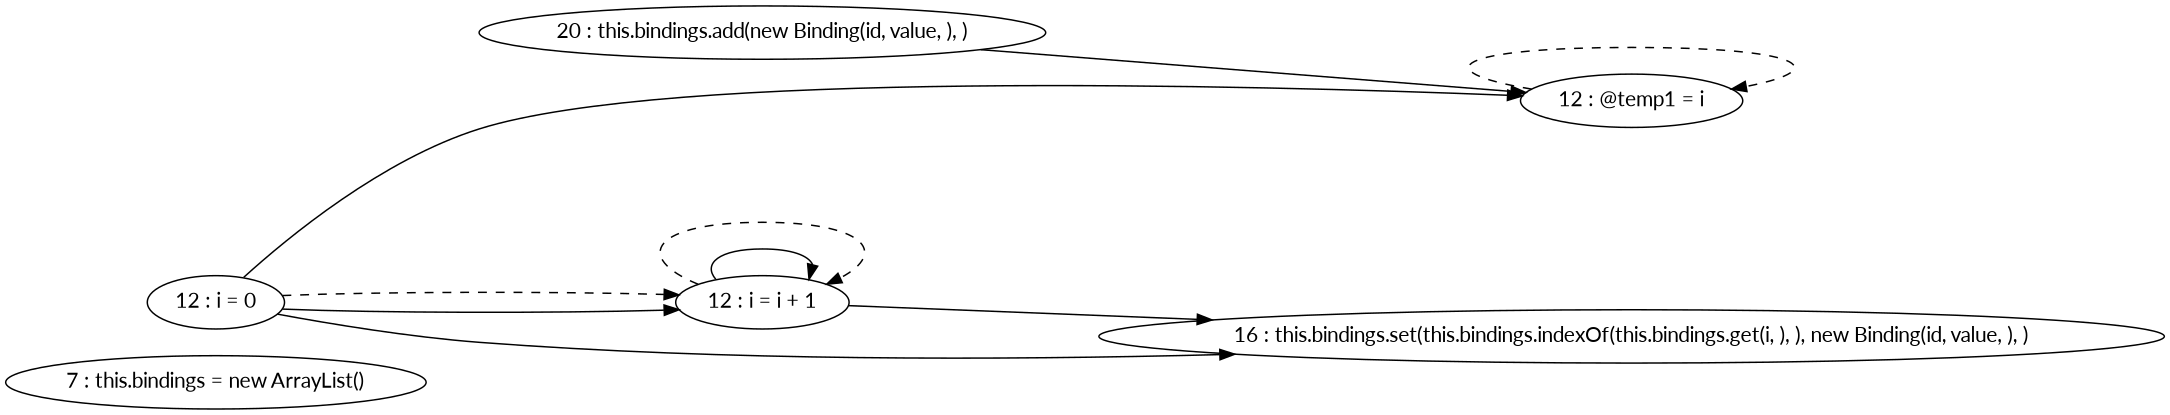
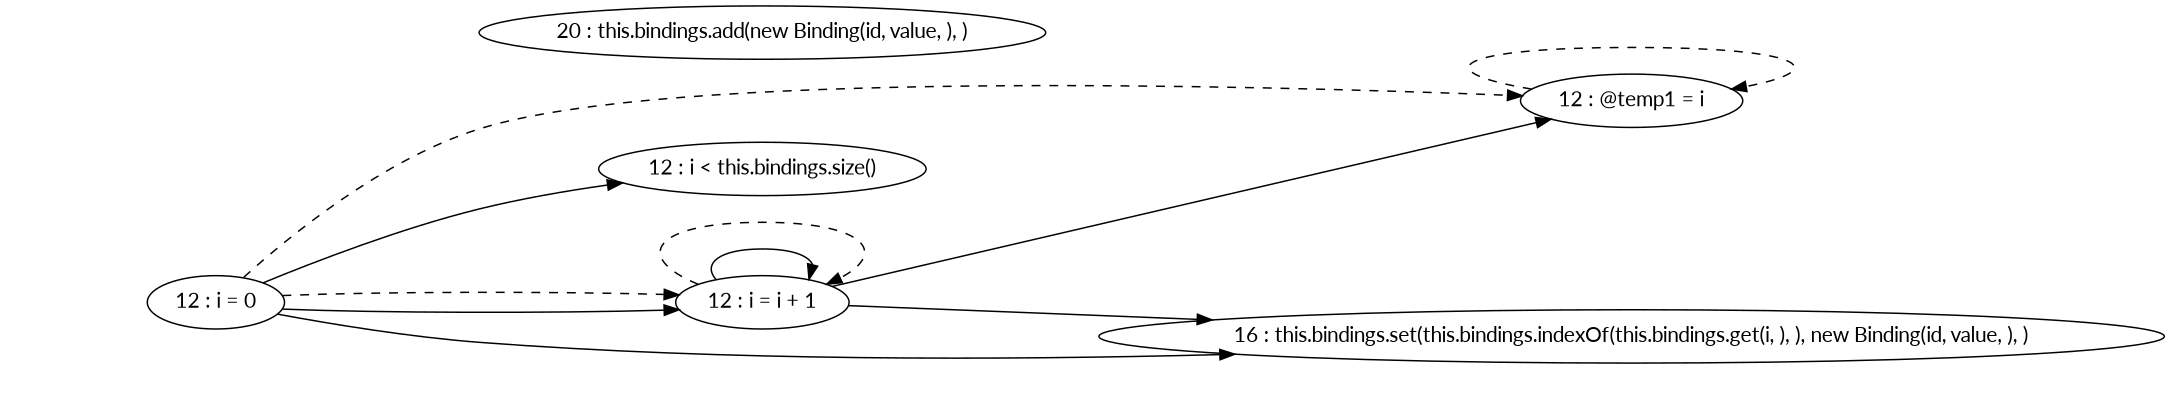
edge "20 : this.bindings.add(new Binding(id, value, ), )" -> "12 : @temp1 = i": now "12 : i = i + 1" -> "12 : @temp1 = i"
edge "12 : i = 0" -> "12 : @temp1 = i": style solid -> dashed
node "12 : i < this.bindings.size()": added
node "7 : this.bindings = new ArrayList()": removed
